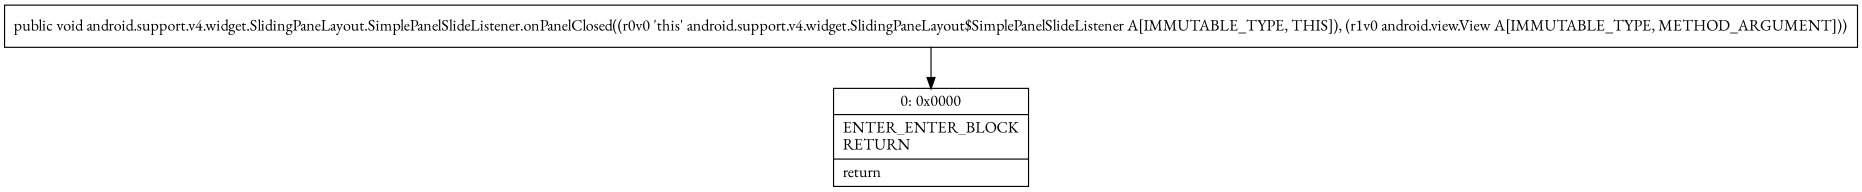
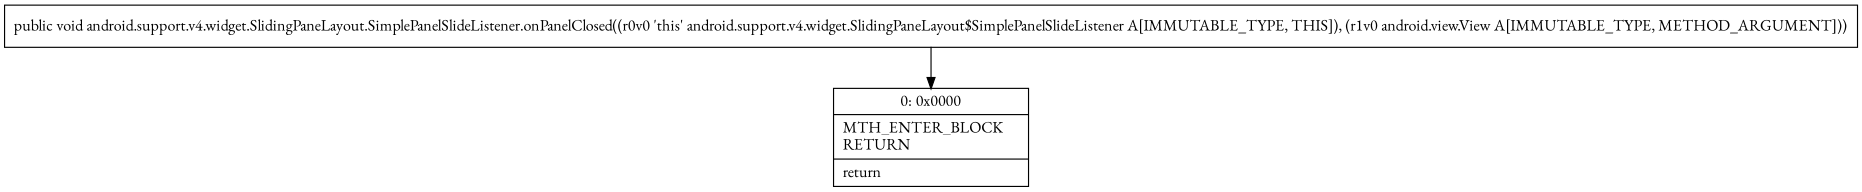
node "0: 0x0000": text "ENTER_ENTER_BLOCK" -> "MTH_ENTER_BLOCK"
